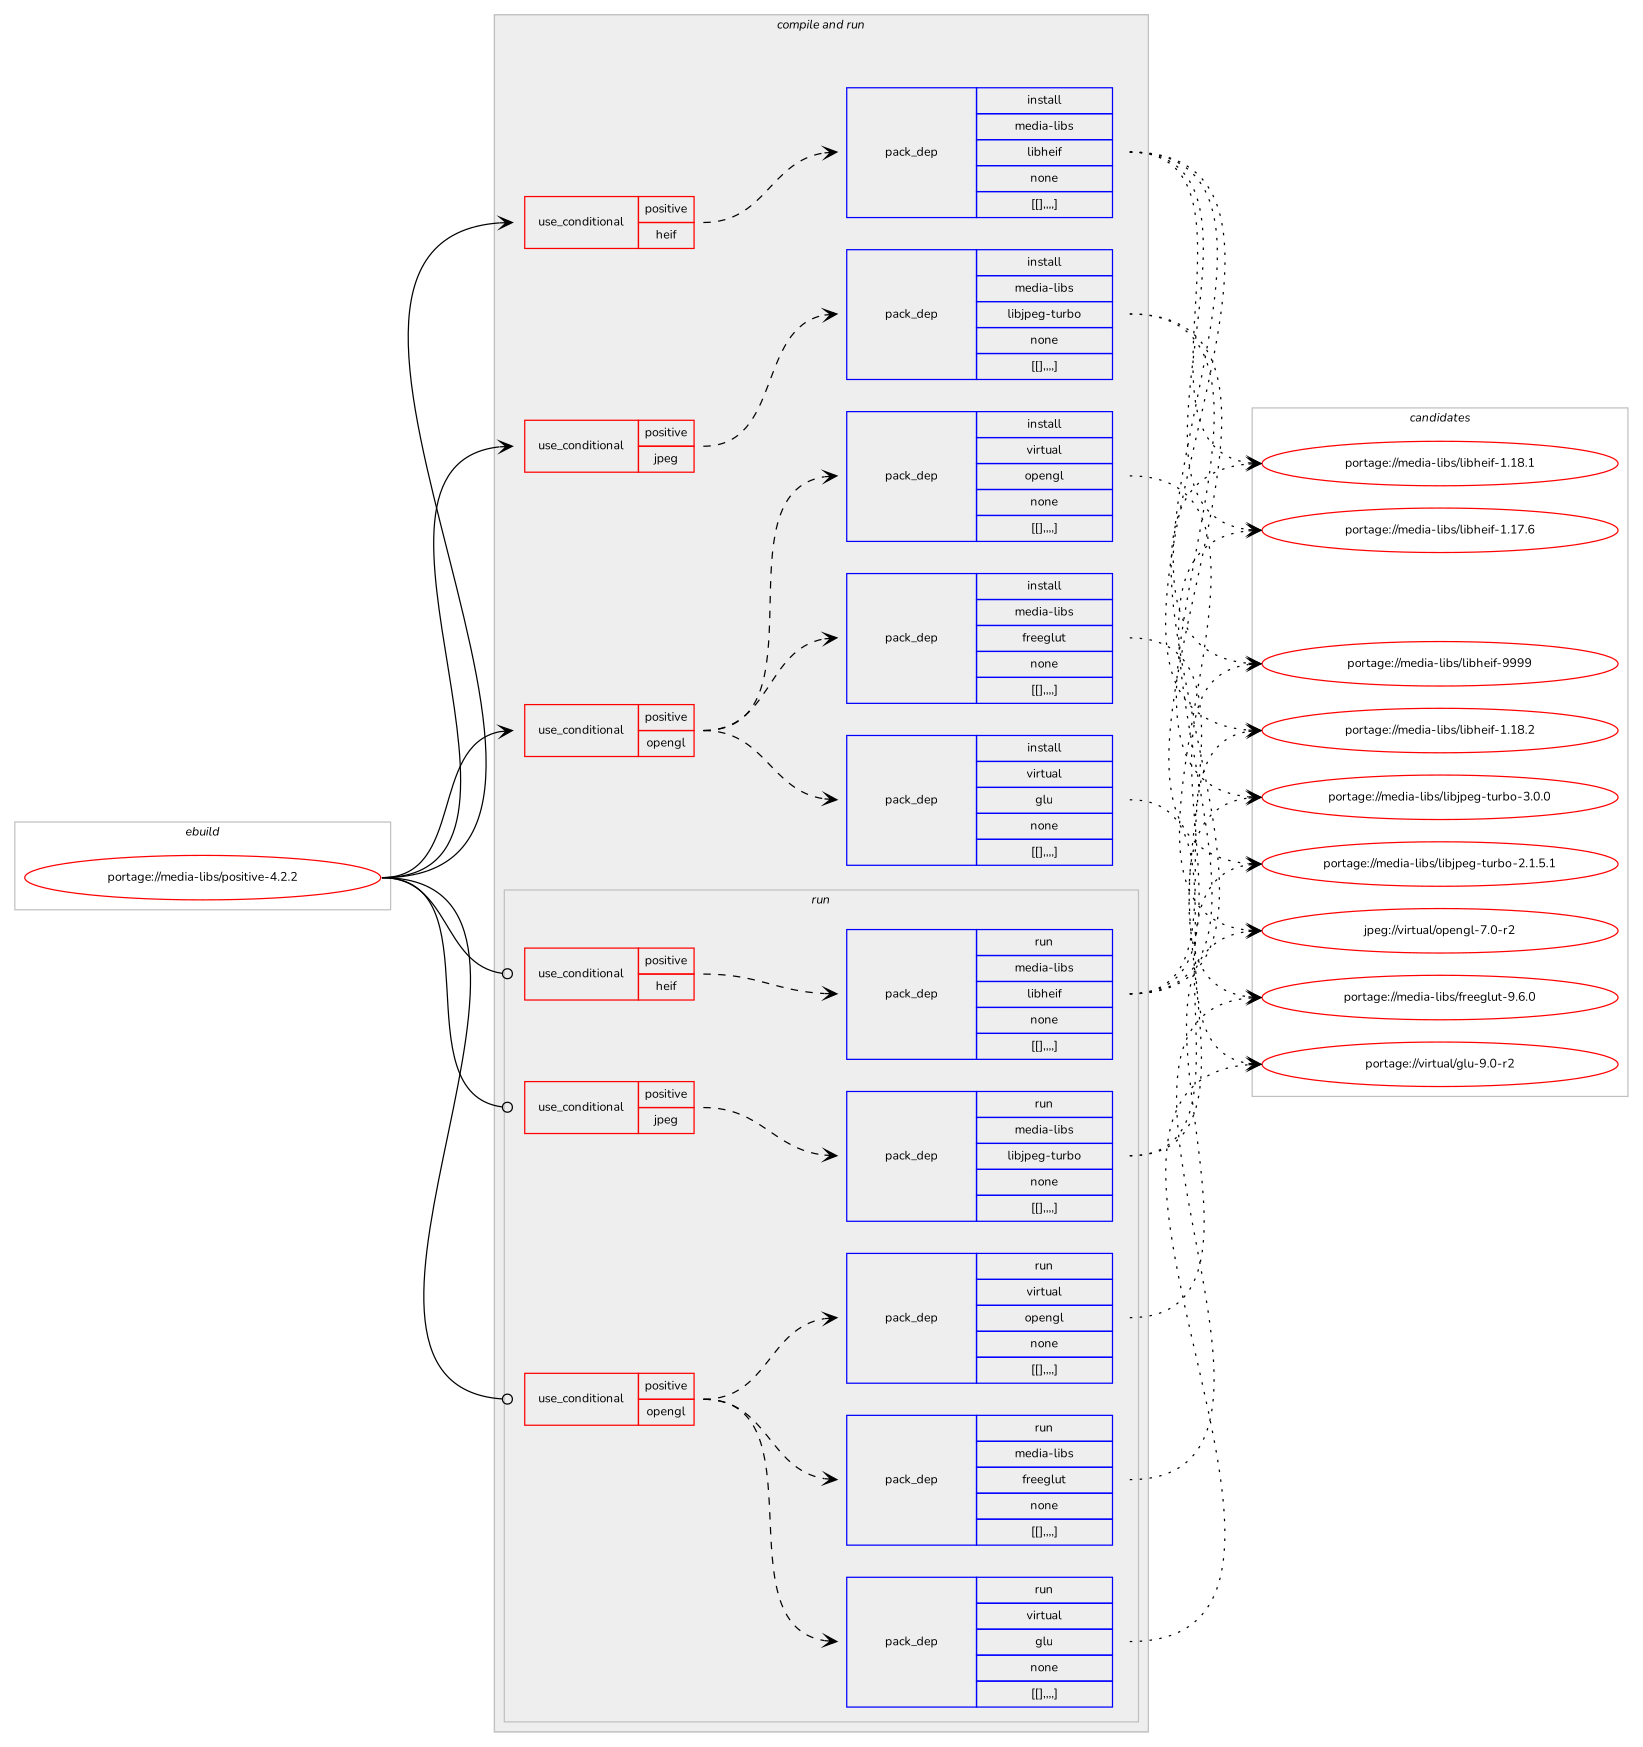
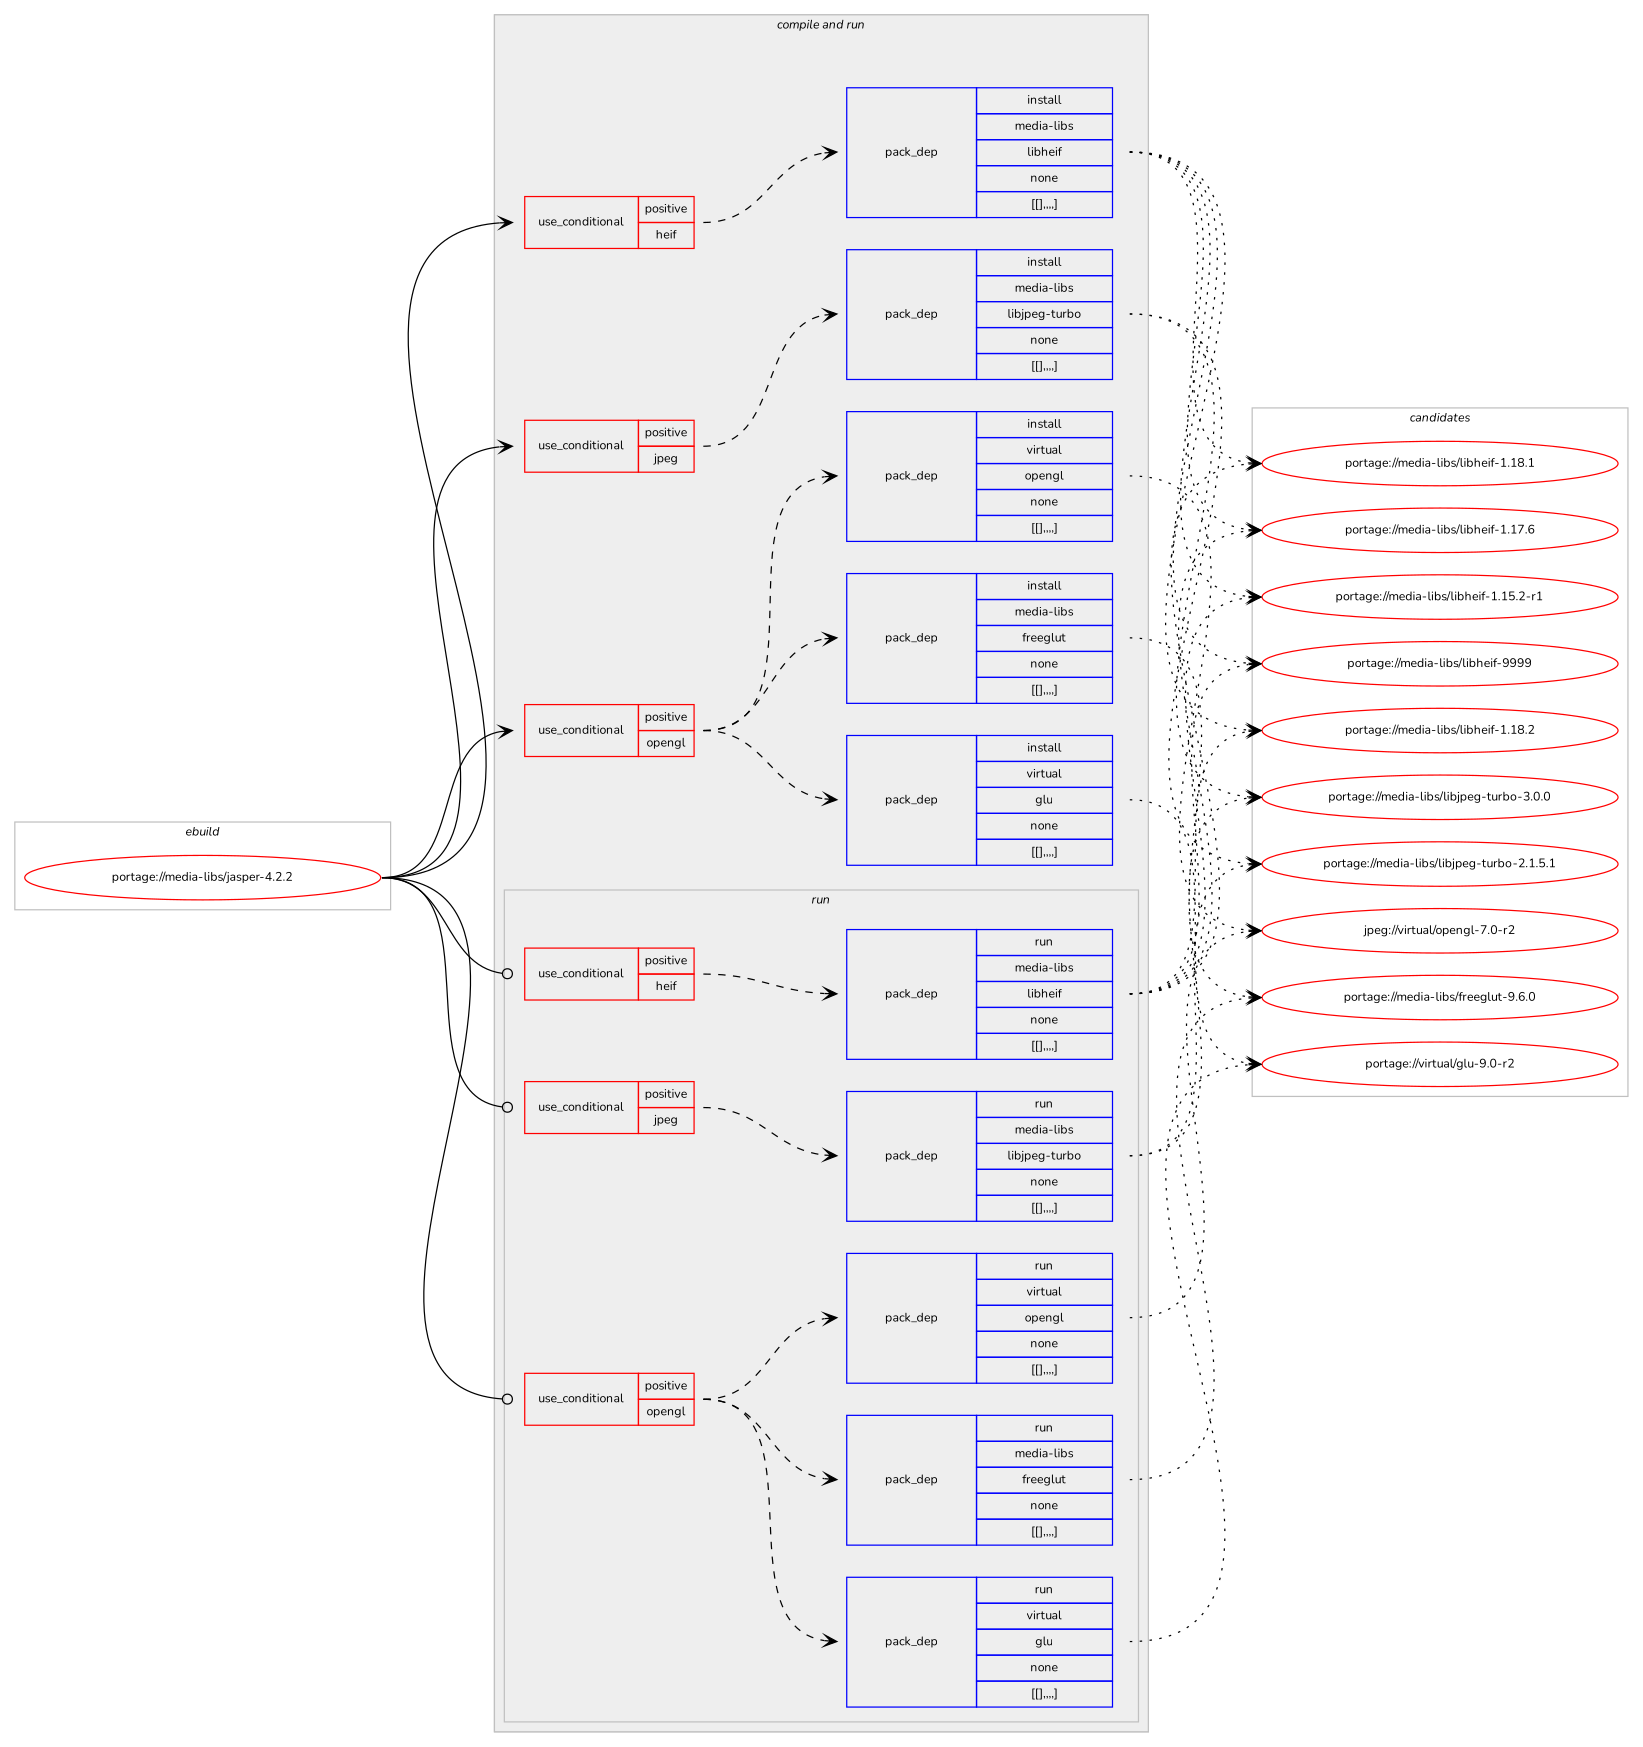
node "portage://media-libs/libheif-1.15.2-r1": added
node "portage://media-libs/positive-4.2.2": label "portage://media-libs/positive-4.2.2" -> "portage://media-libs/jasper-4.2.2"
